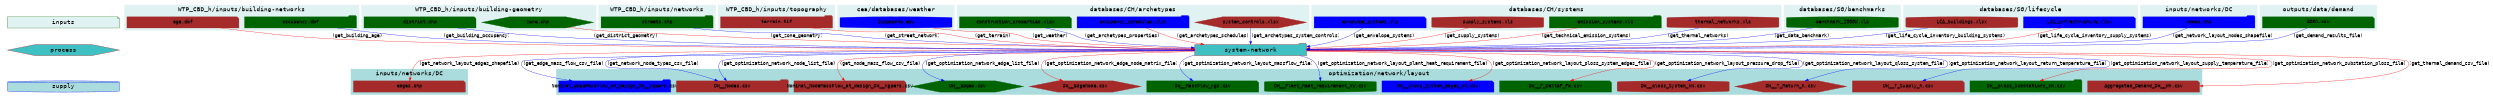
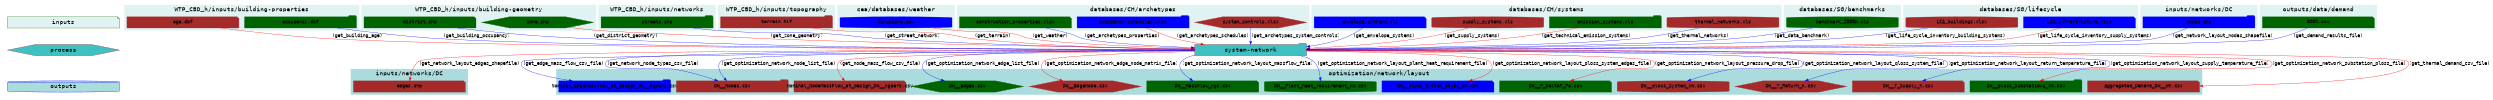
cluster "WTP_CBD_h/inputs/building-networks": label "WTP_CBD_h/inputs/building-networks" -> "WTP_CBD_h/inputs/building-properties"
node "supply": label "supply" -> "outputs"
